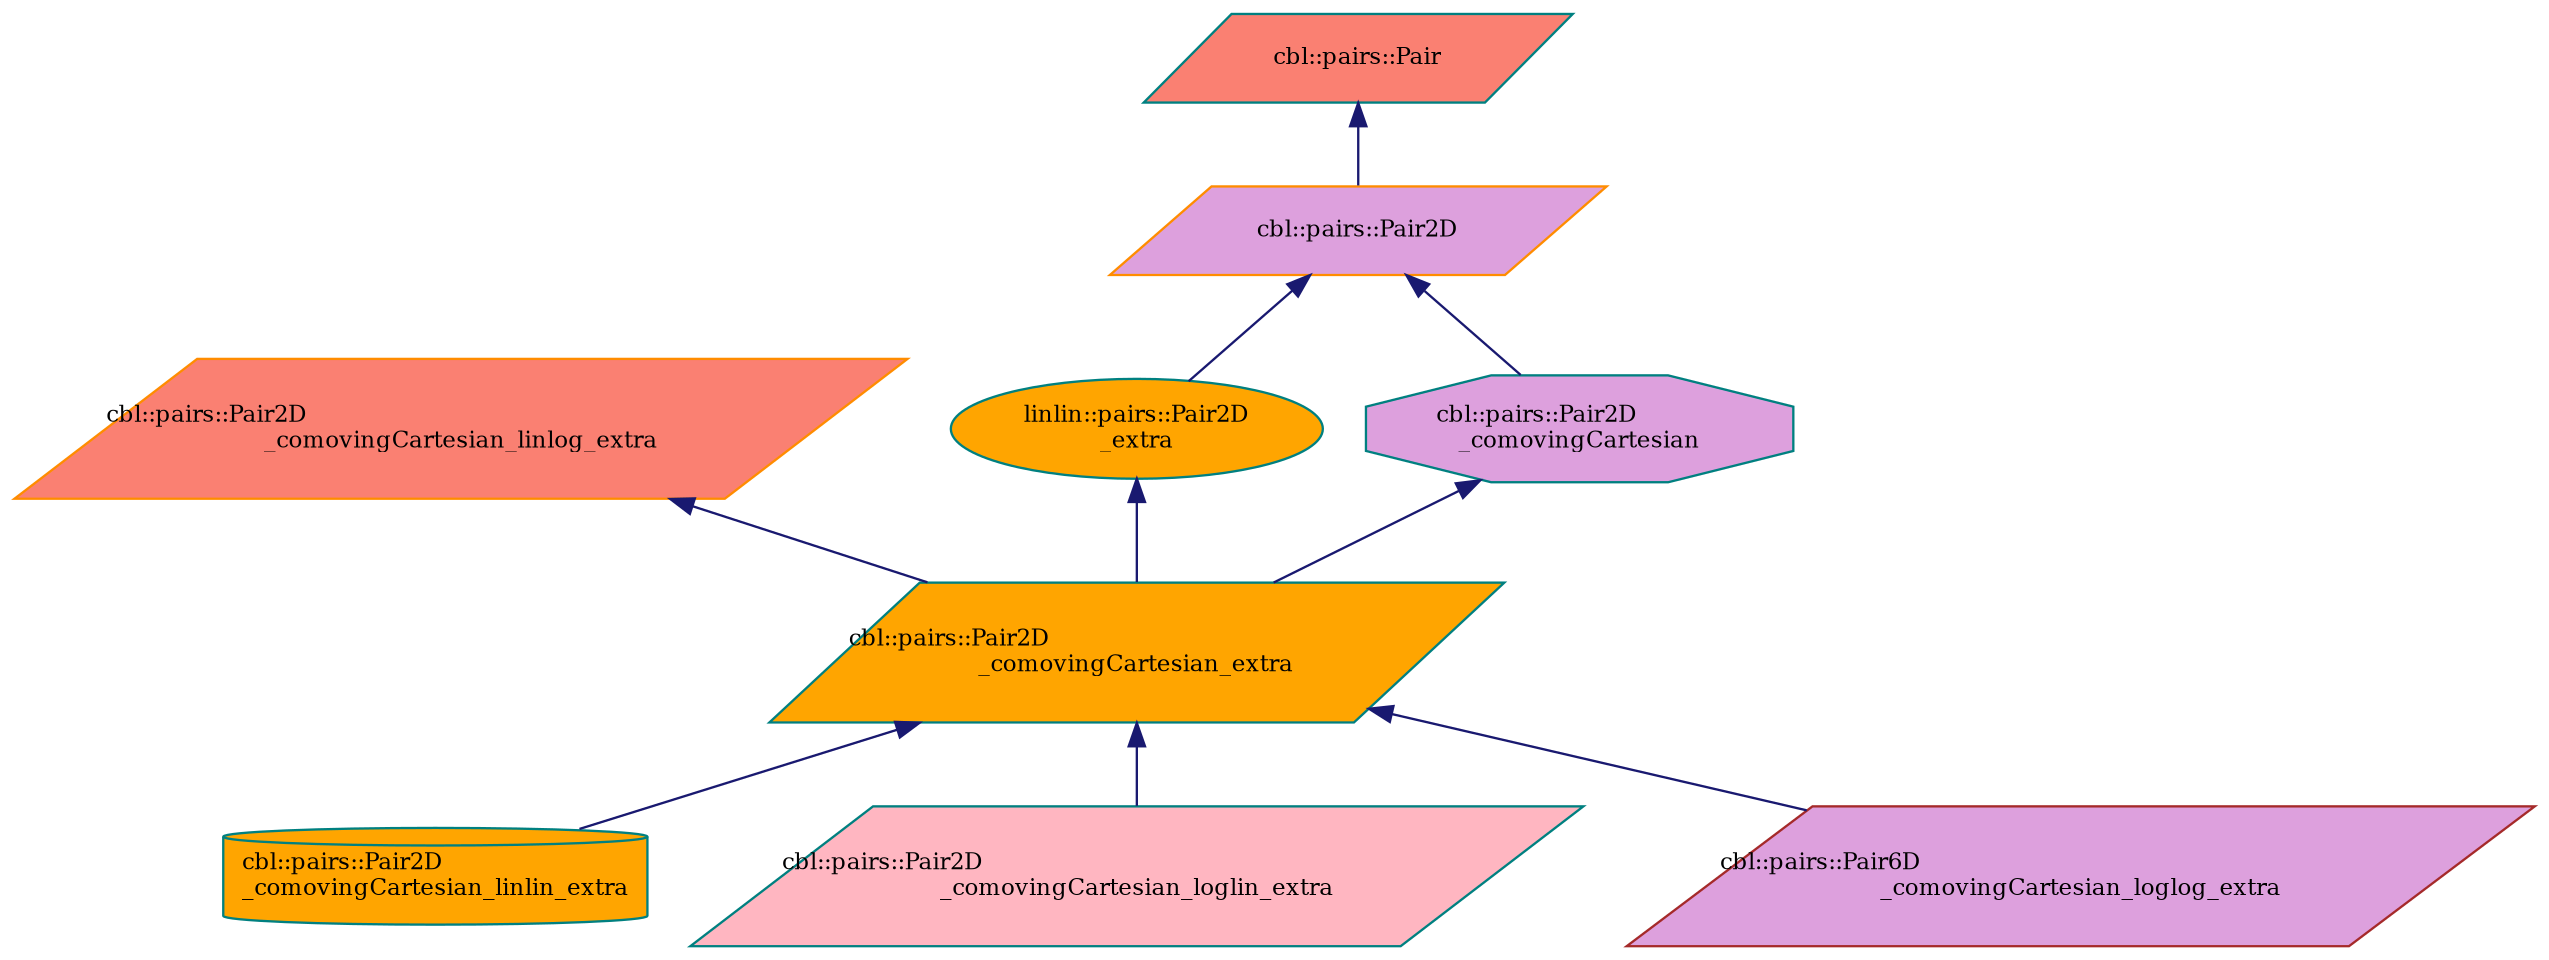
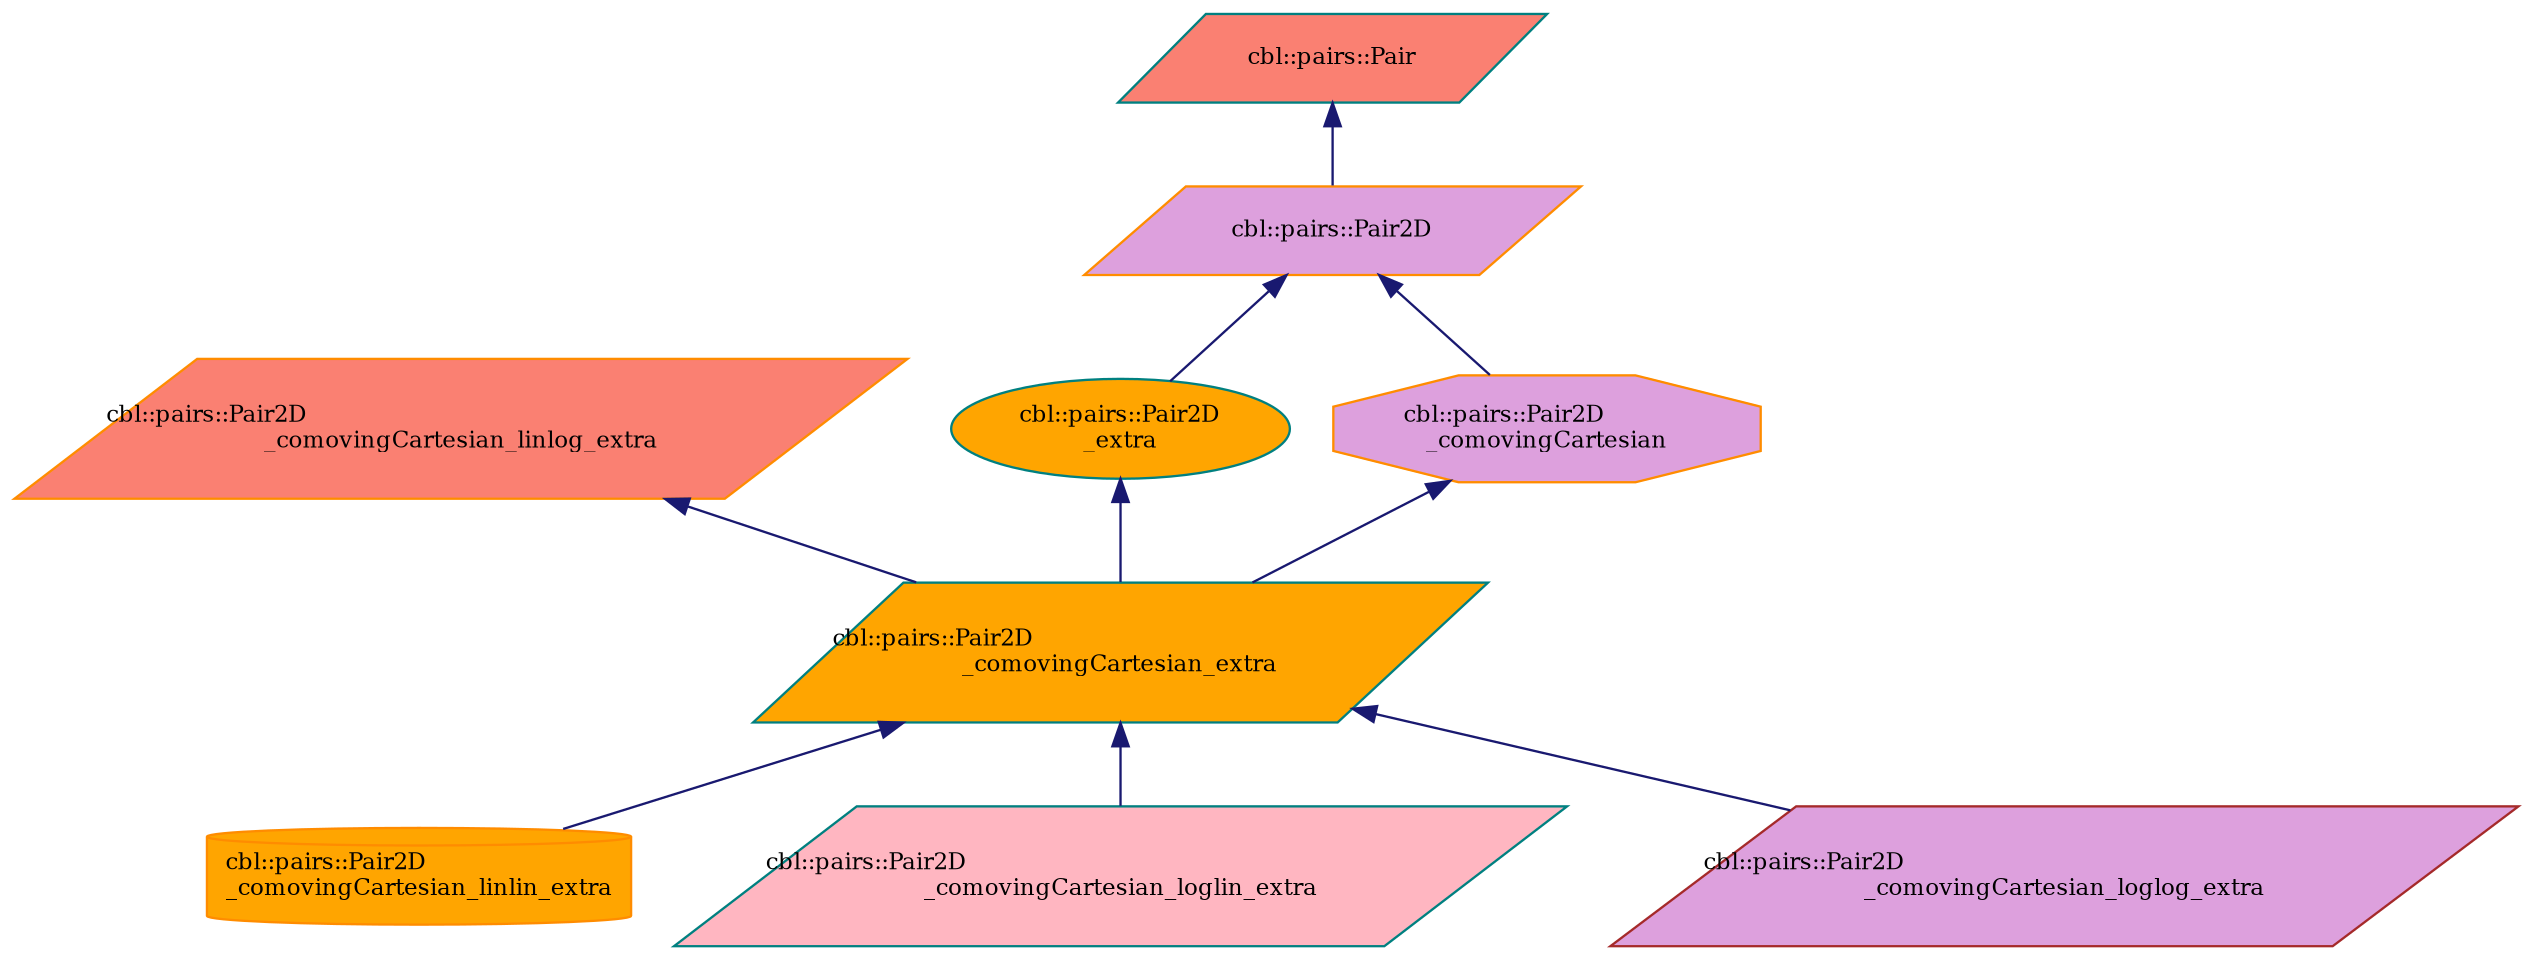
node "linlin::pairs::Pair2D _extra": label "linlin::pairs::Pair2D _extra" -> "cbl::pairs::Pair2D _extra"
node "cbl::pairs::Pair2D _comovingCartesian": color teal -> darkorange
node "cbl::pairs::Pair2D _comovingCartesian_linlin_extra": color teal -> darkorange
node "cbl::pairs::Pair6D _comovingCartesian_loglog_extra": label "cbl::pairs::Pair6D _comovingCartesian_loglog_extra" -> "cbl::pairs::Pair2D _comovingCartesian_loglog_extra"
